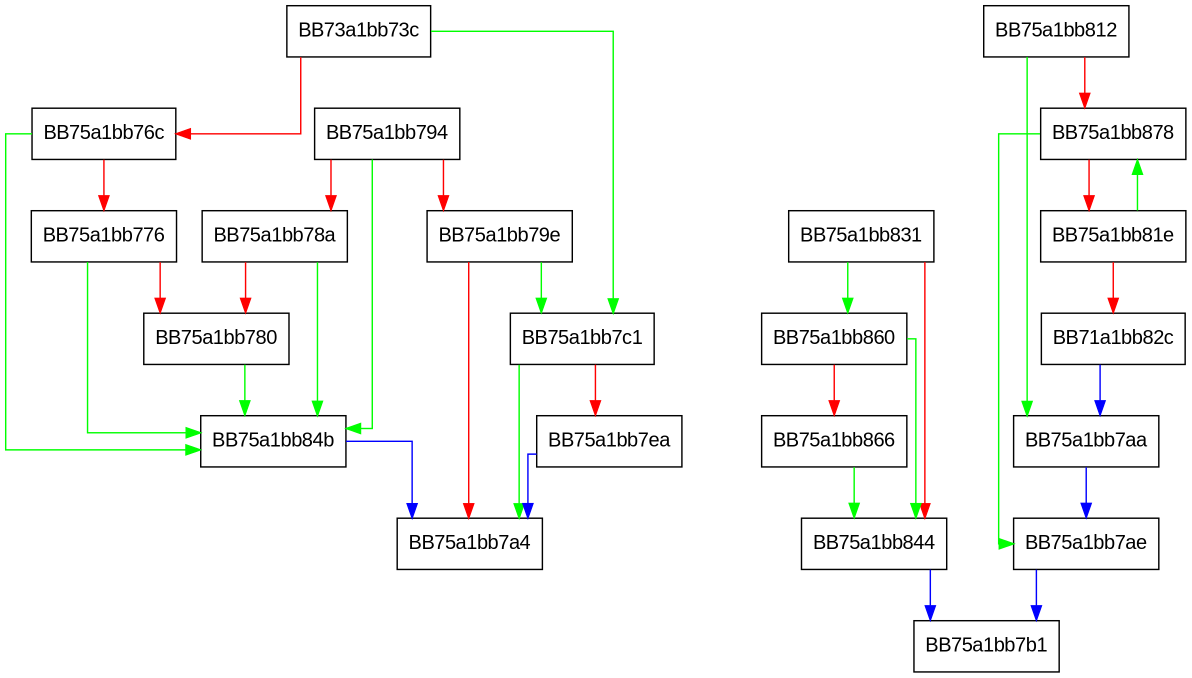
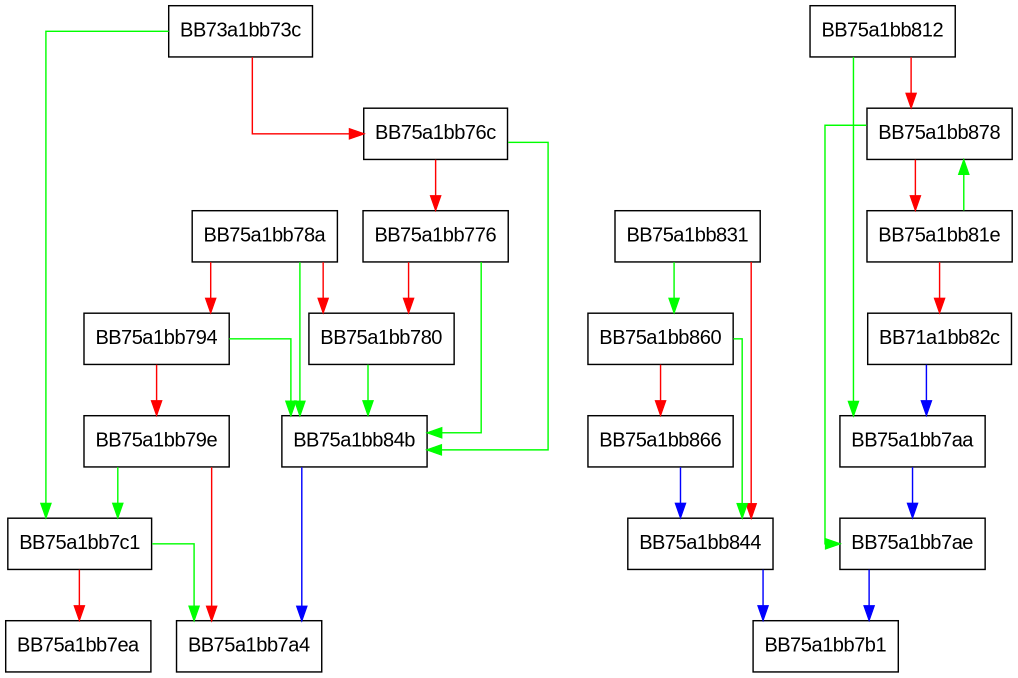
edge "BB75a1bb794" -> "BB75a1bb78a": reversed
edge "BB75a1bb7ea" -> "BB75a1bb7a4": removed
edge "BB75a1bb866" -> "BB75a1bb844": color green -> blue
